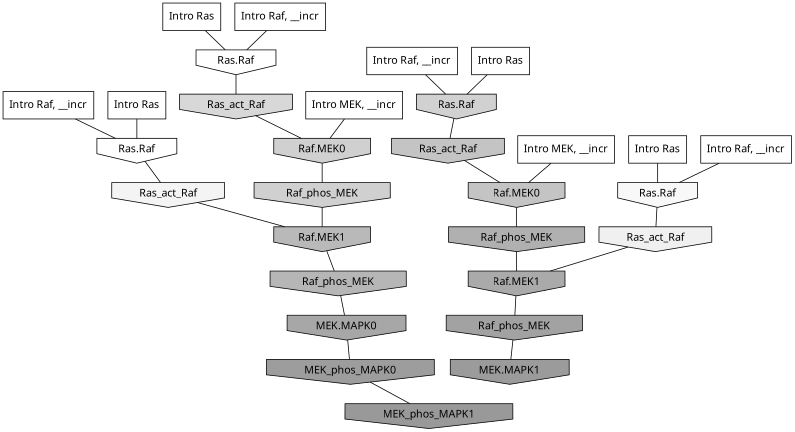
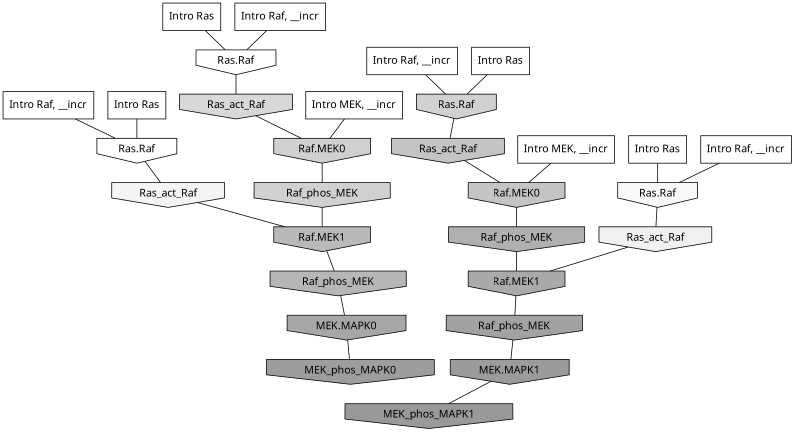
edge "MEK_phos_MAPK0" -- "MEK_phos_MAPK1": now "MEK.MAPK1" -- "MEK_phos_MAPK1"
